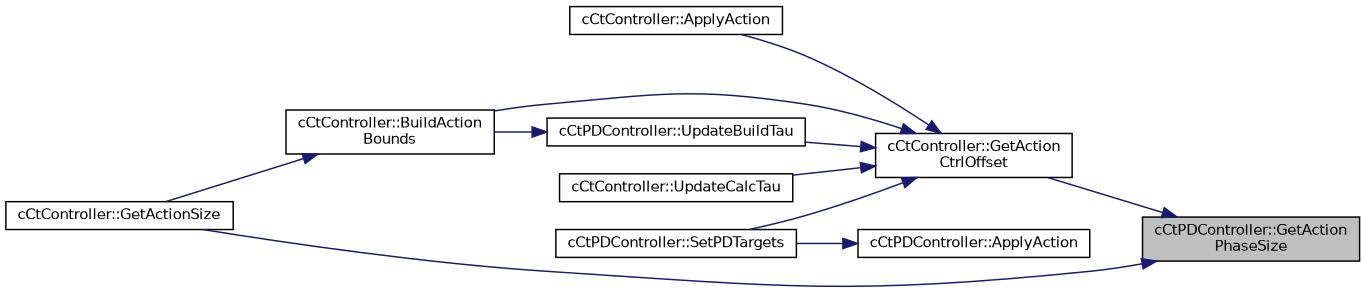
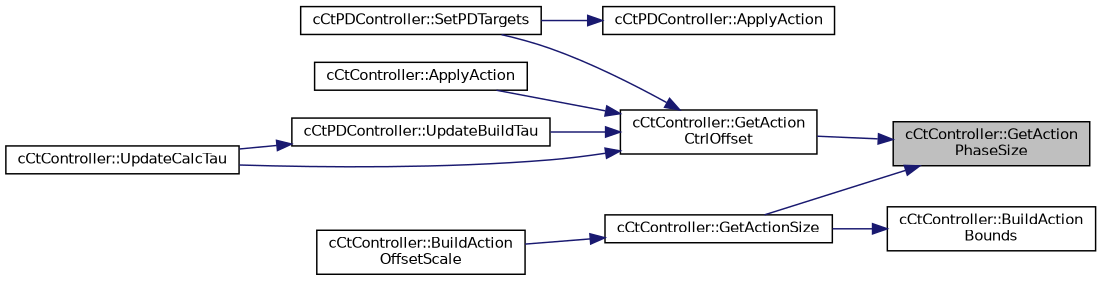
edge "cCtController::BuildAction Bounds" -> "cCtController::GetAction CtrlOffset": removed
edge "cCtController::BuildAction Bounds" -> "cCtPDController::UpdateBuildTau": now "cCtController::UpdateCalcTau" -> "cCtPDController::UpdateBuildTau"
node "cCtPDController::GetAction PhaseSize": label "cCtPDController::GetAction PhaseSize" -> "cCtController::GetAction PhaseSize"
node "cCtController::BuildAction OffsetScale": added
